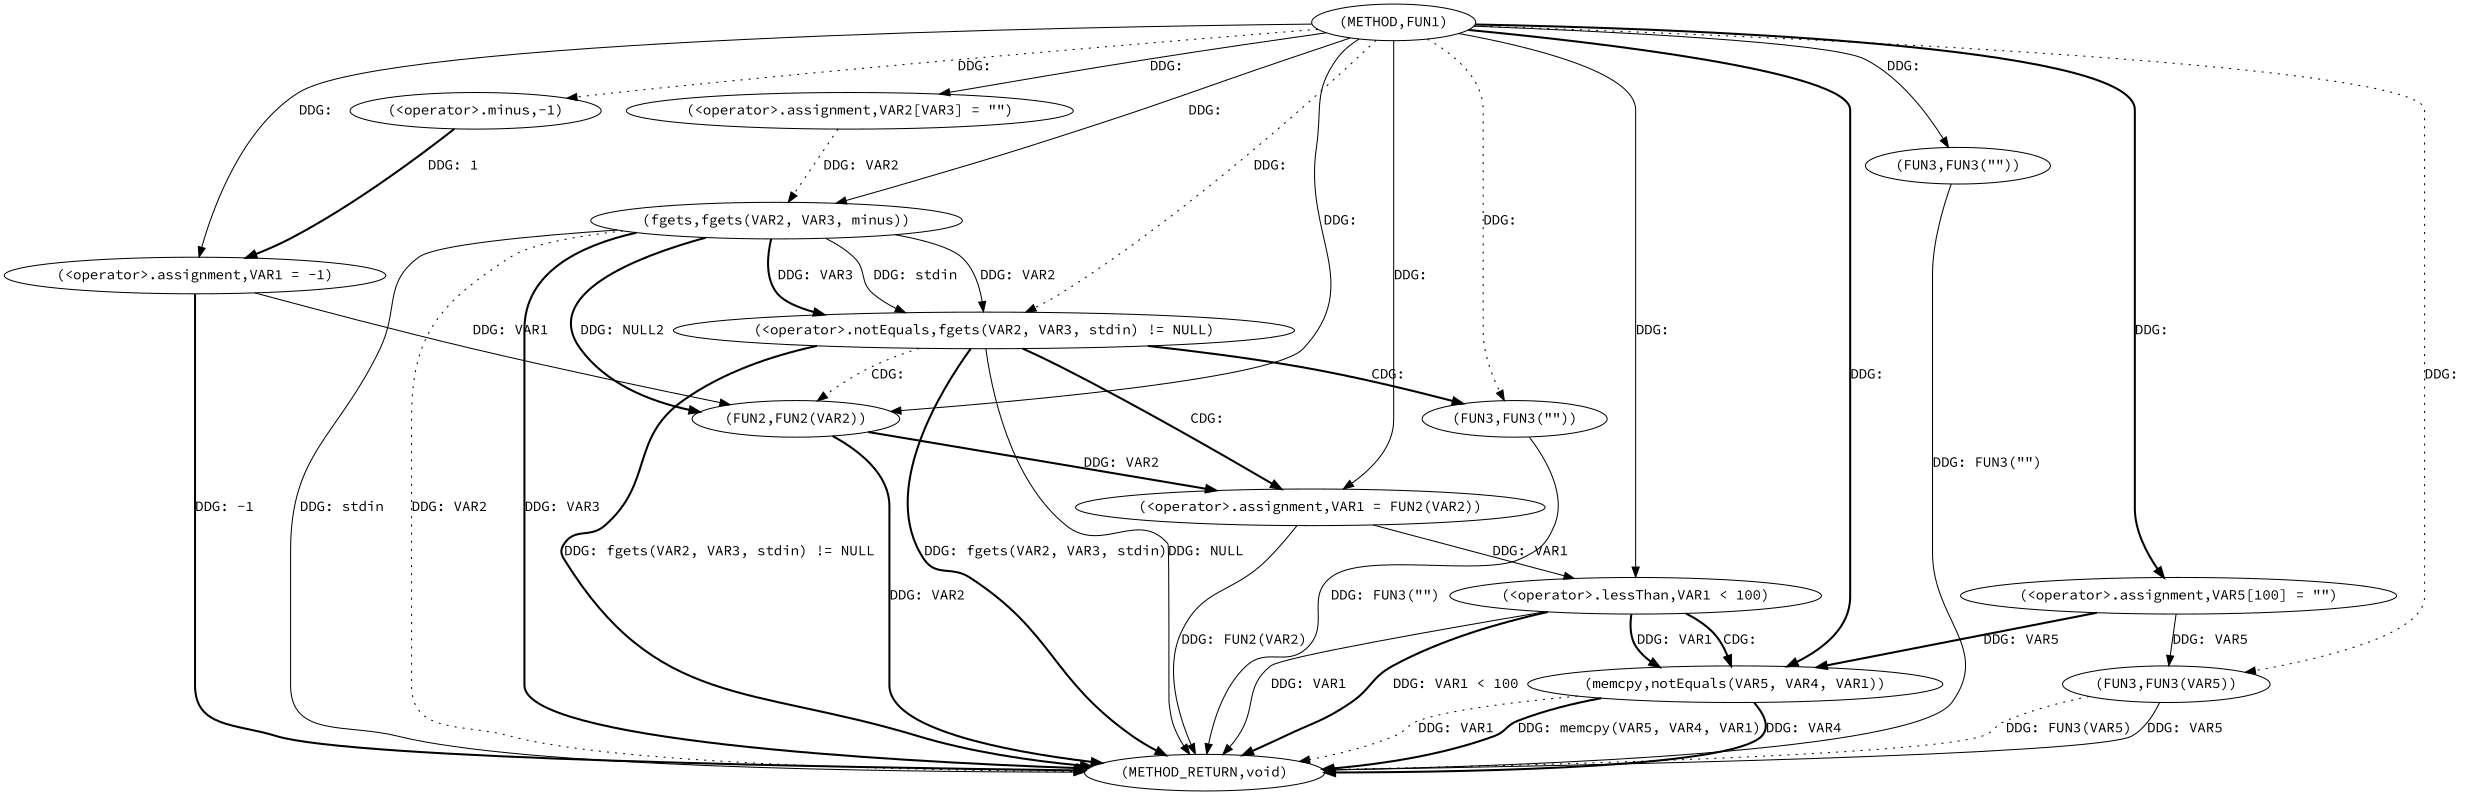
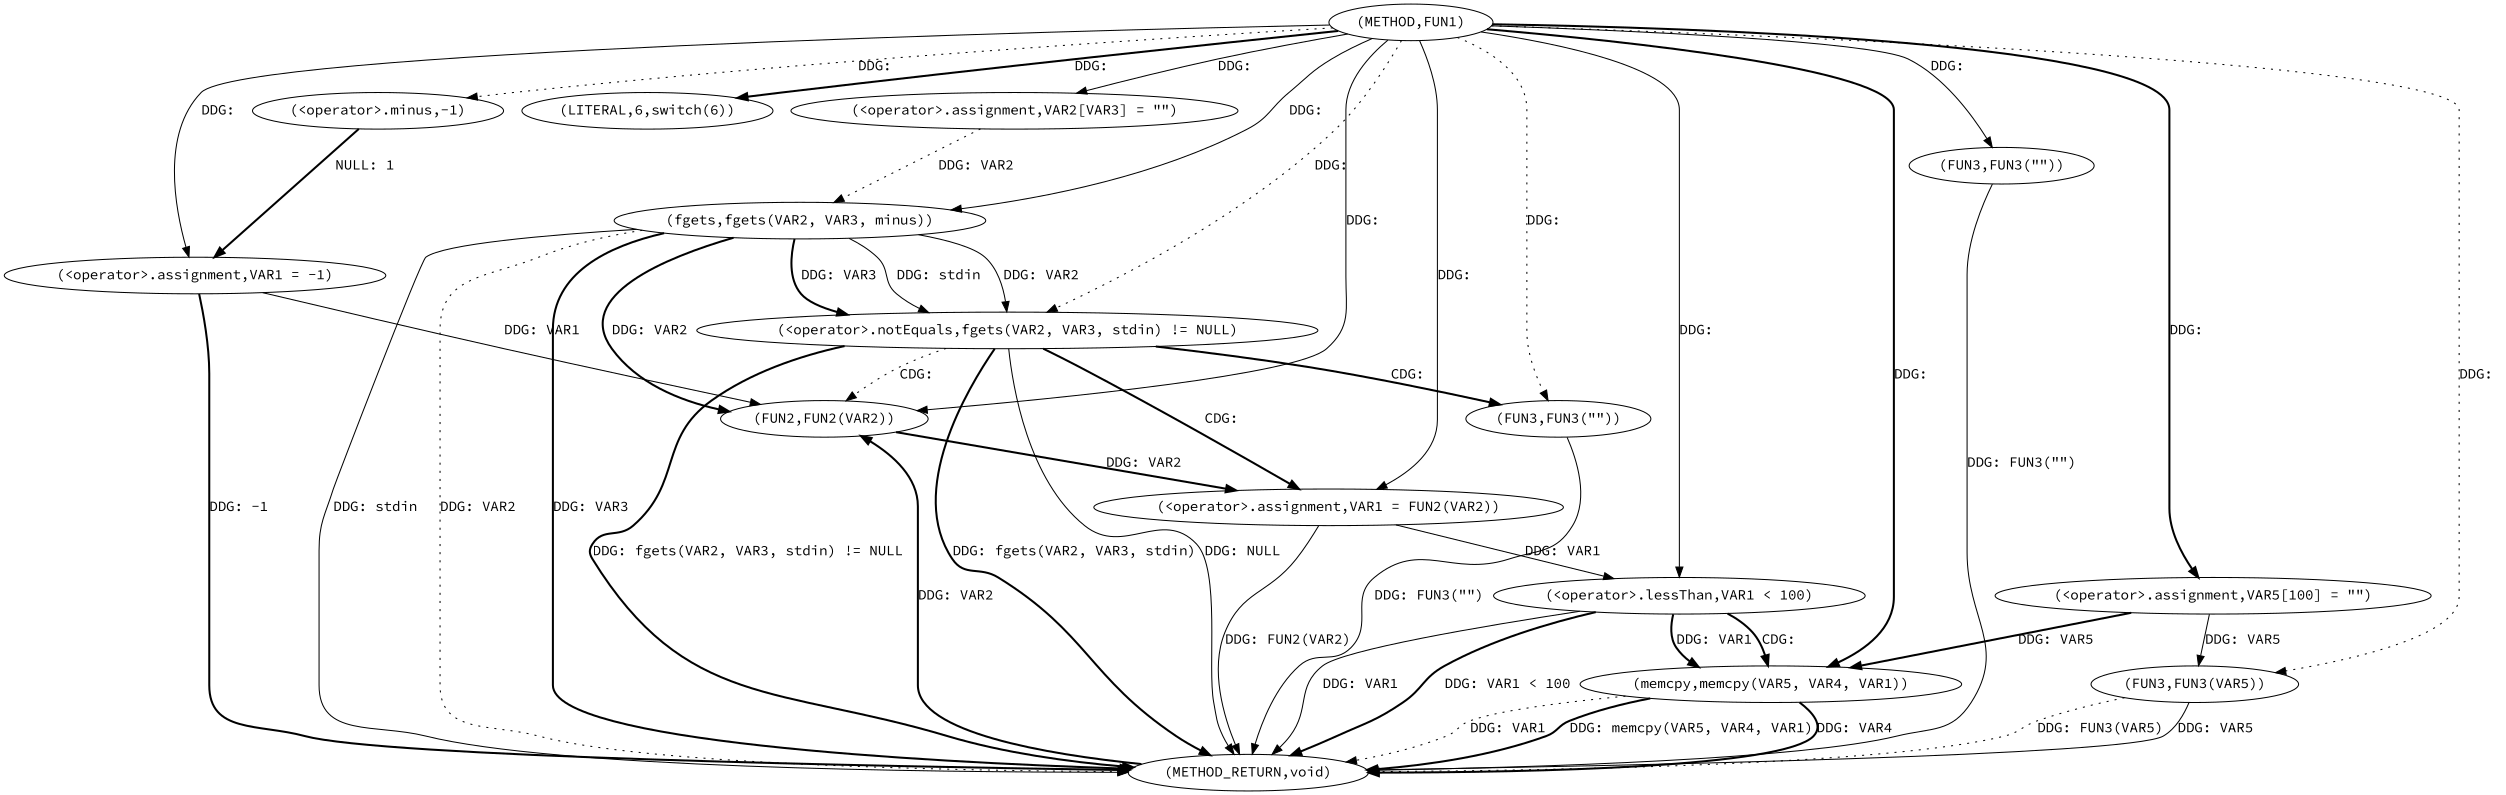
node "(LITERAL,6,switch(6))": added
edge "(<operator>.minus,-1)" -> "(<operator>.assignment,VAR1 = -1)": label "DDG: 1" -> "NULL: 1"
edge "(fgets,fgets(VAR2, VAR3, minus))" -> "(FUN2,FUN2(VAR2))": label "DDG: NULL2" -> "DDG: VAR2"
edge "(FUN2,FUN2(VAR2))" -> "(METHOD_RETURN,void)": reversed
node "(memcpy,notEquals(VAR5, VAR4, VAR1))": label "(memcpy,notEquals(VAR5, VAR4, VAR1))" -> "(memcpy,memcpy(VAR5, VAR4, VAR1))"
